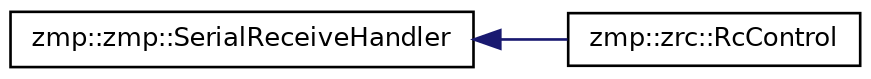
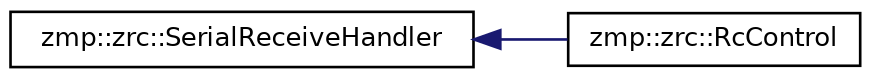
node "zmp::zmp::SerialReceiveHandler": label "zmp::zmp::SerialReceiveHandler" -> "zmp::zrc::SerialReceiveHandler"
